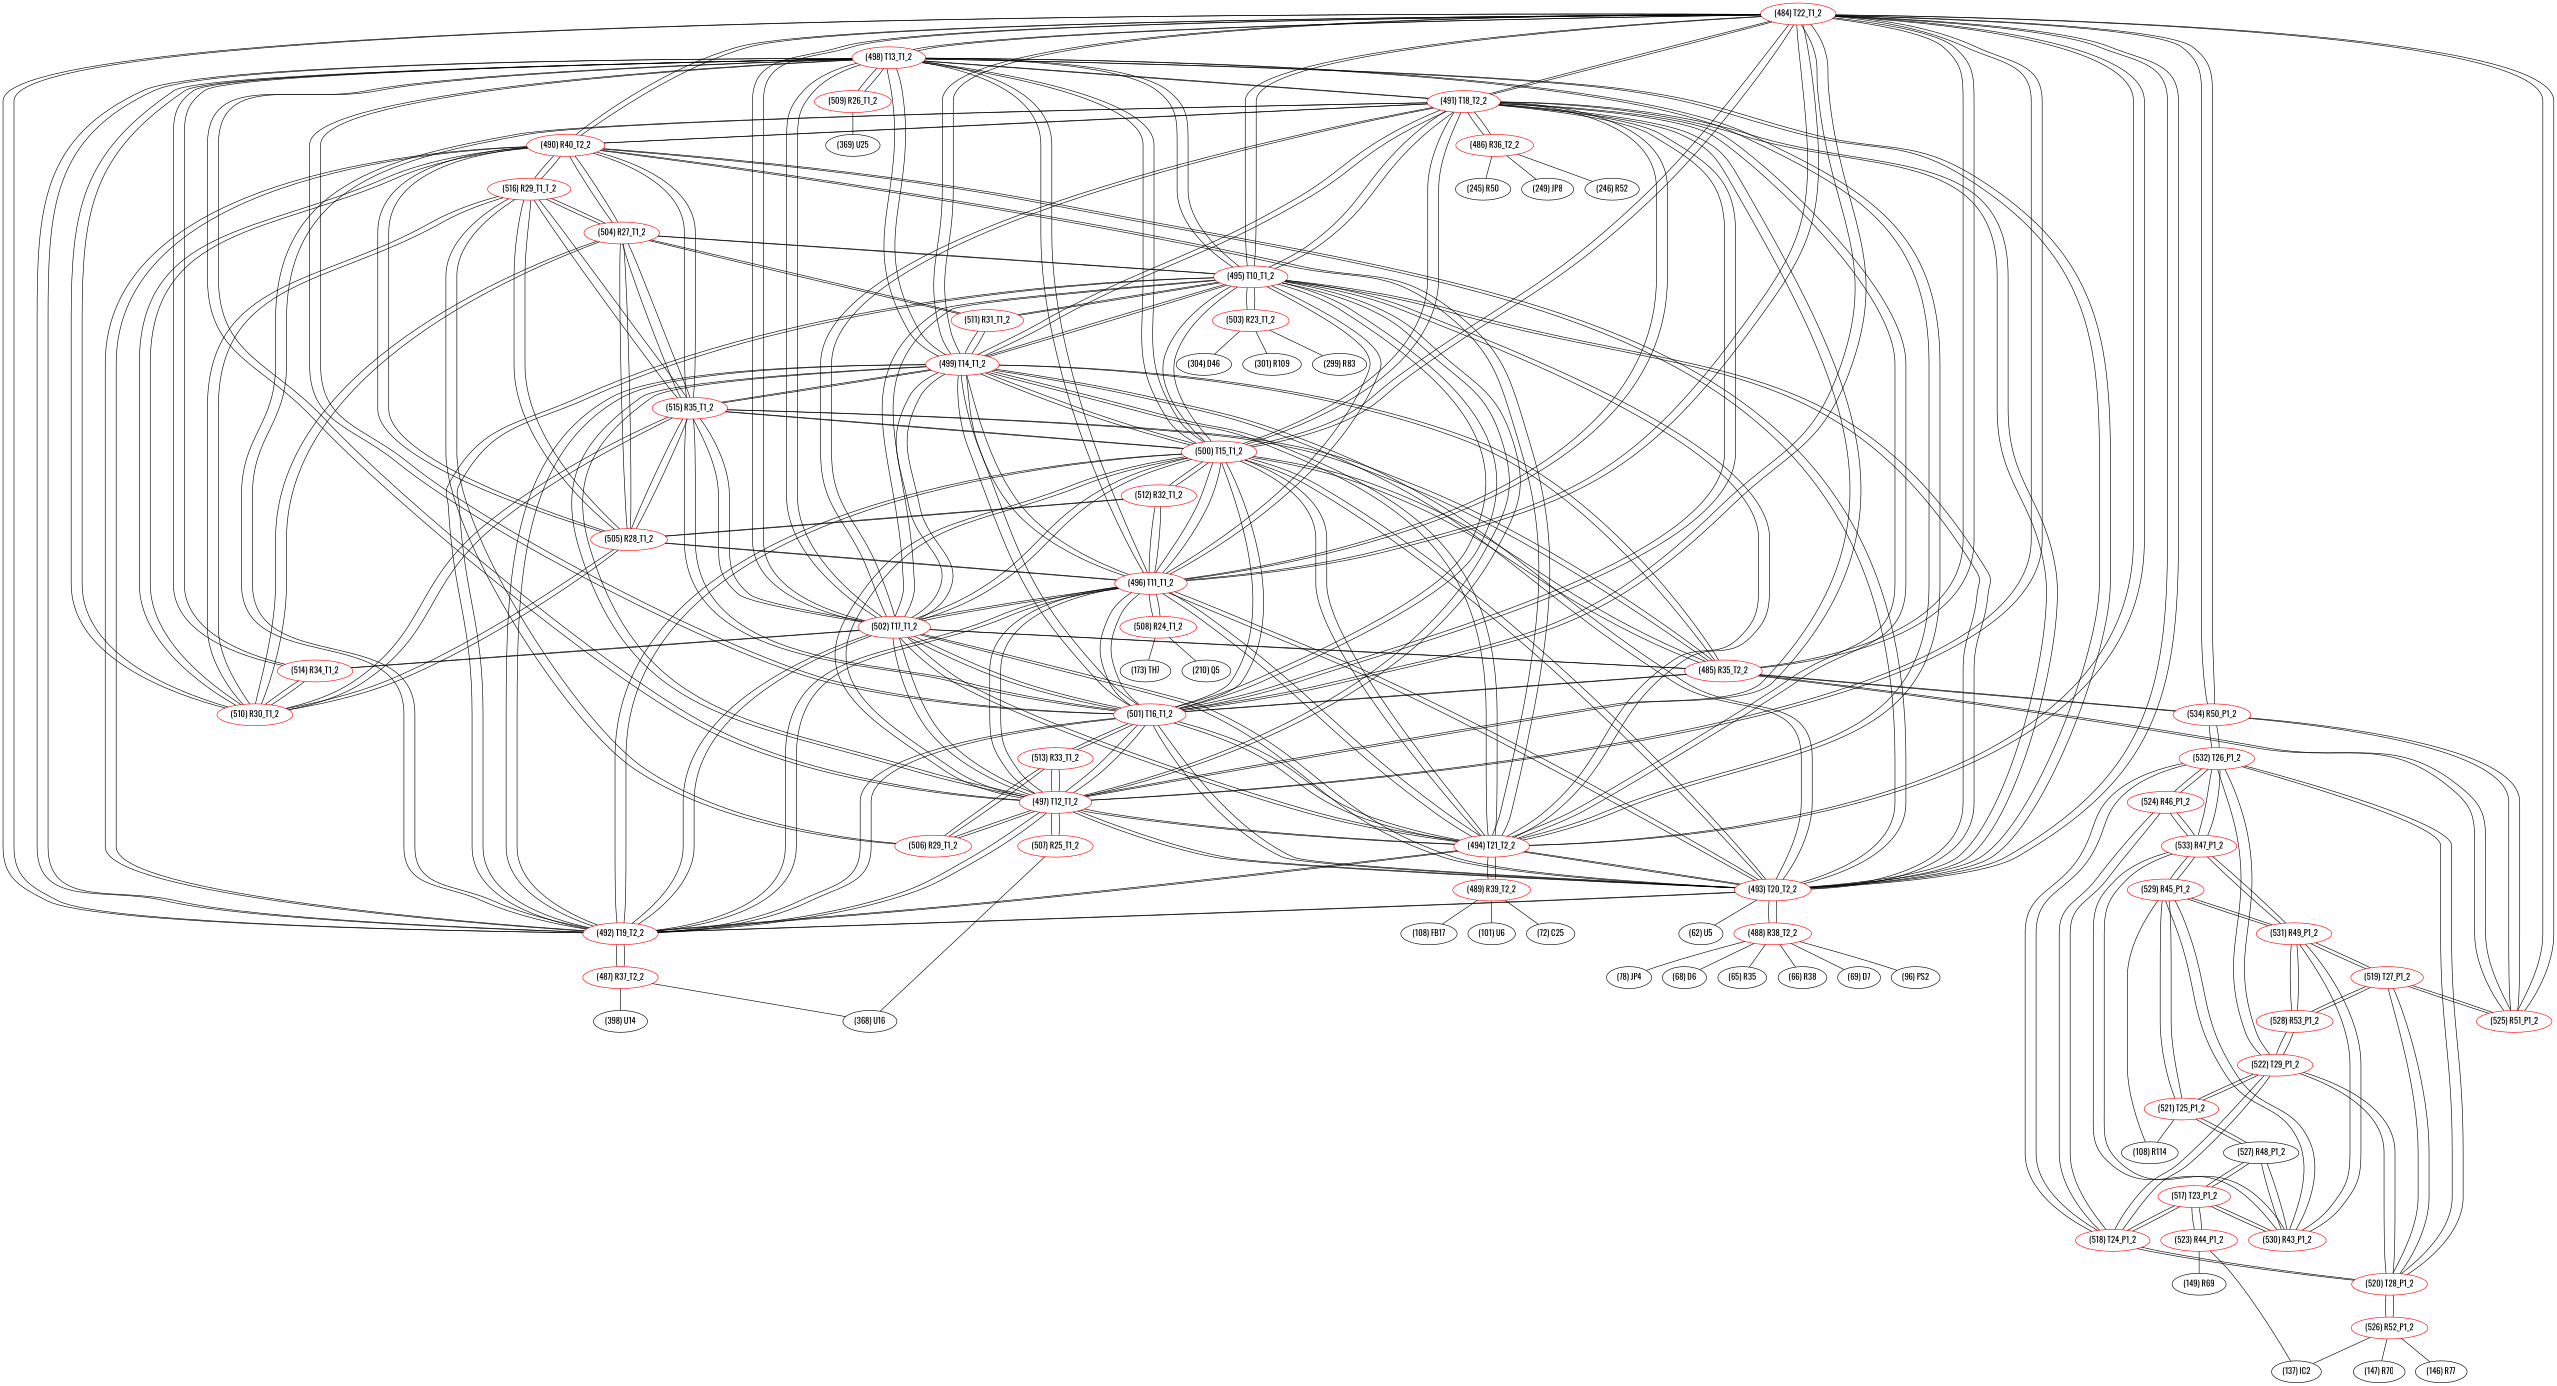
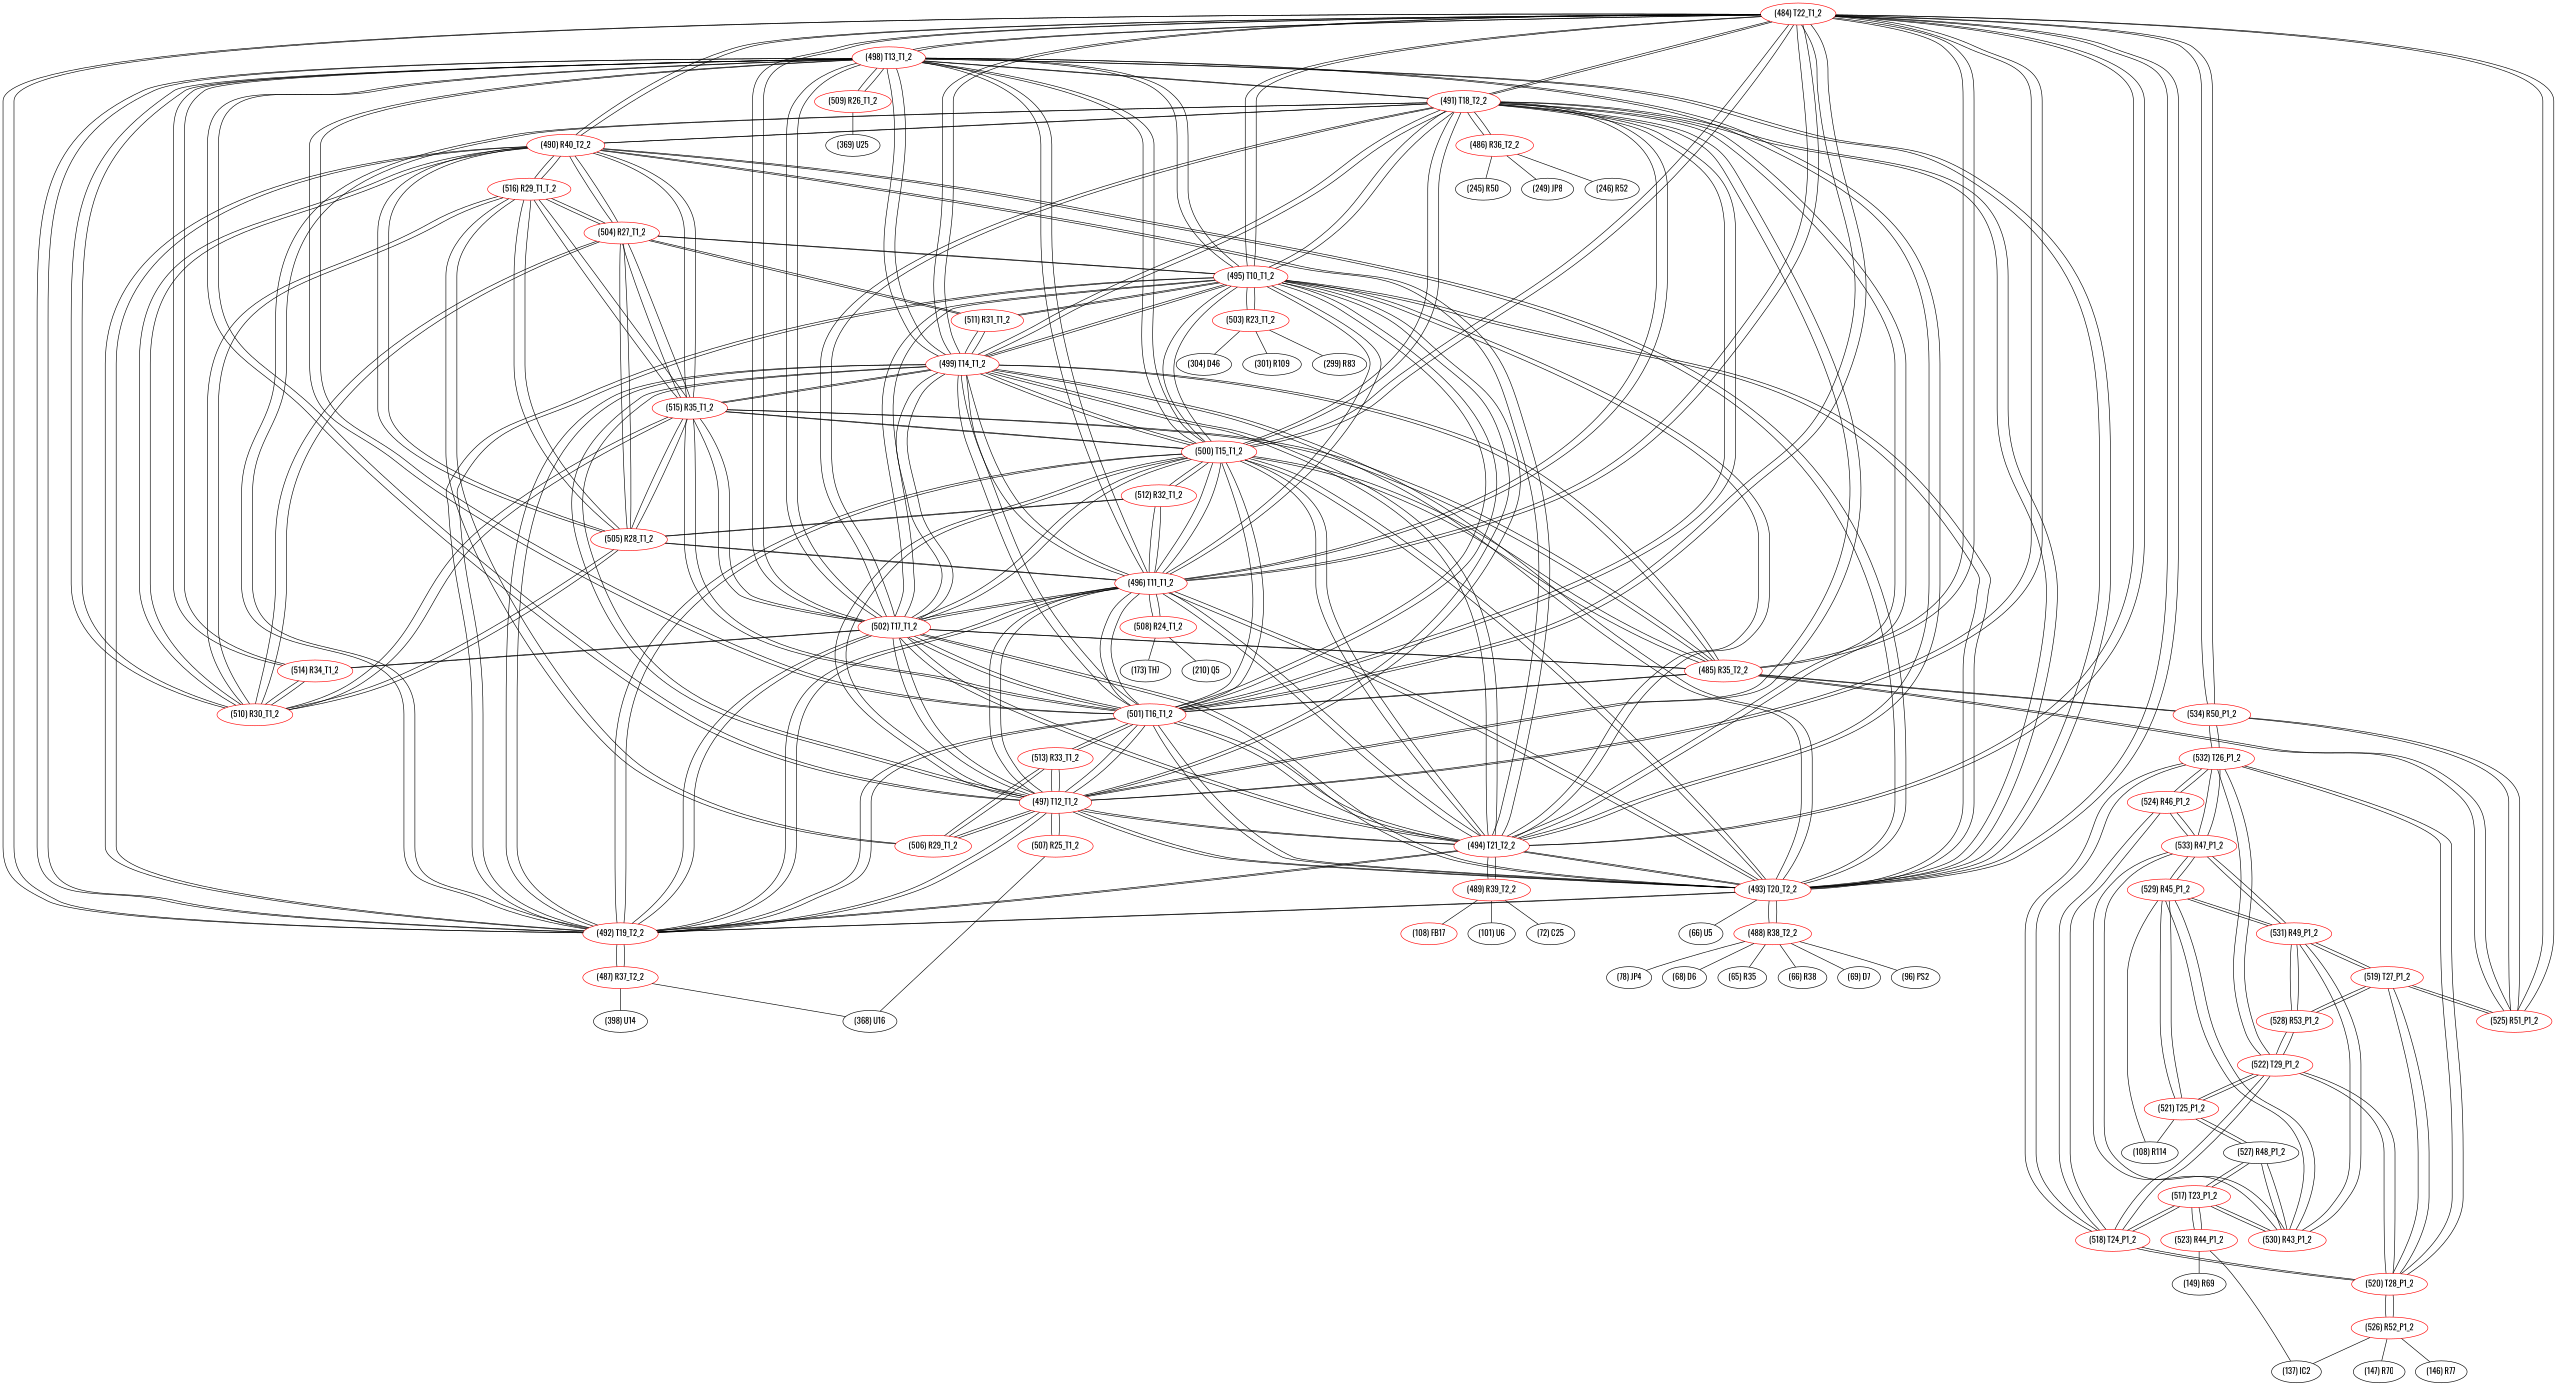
node "(108) FB17": color black -> red
node "(62) U5": label "(62) U5" -> "(66) U5"
